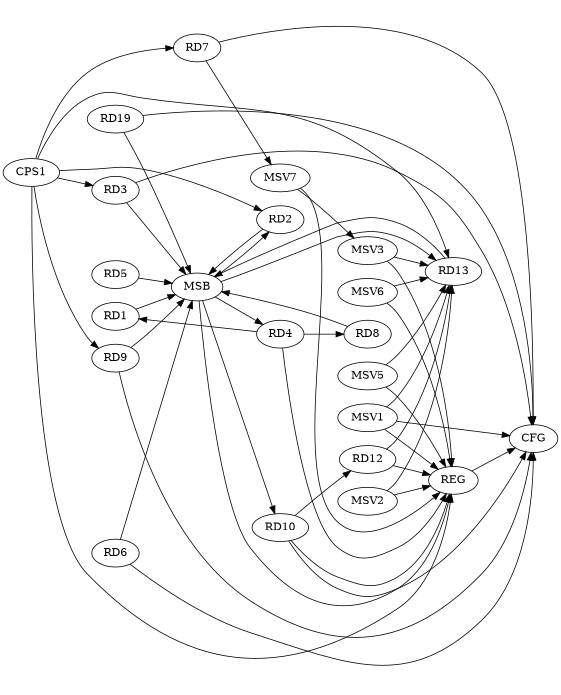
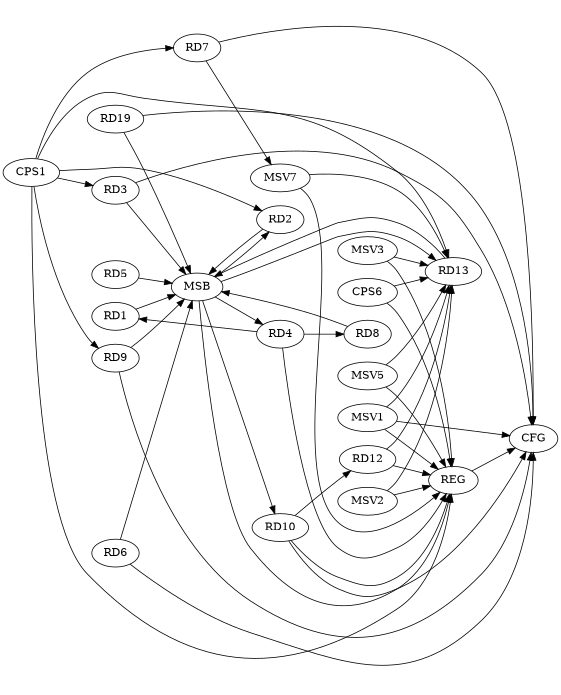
edge "MSV7" -> "MSV3": now "MSV7" -> "RD13"
node "MSV6": label "MSV6" -> "CPS6"
